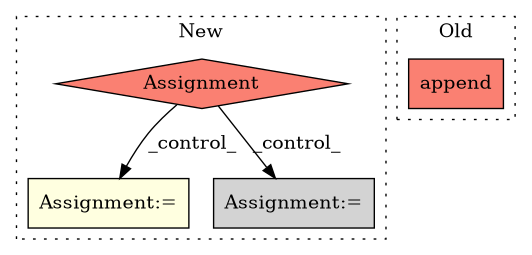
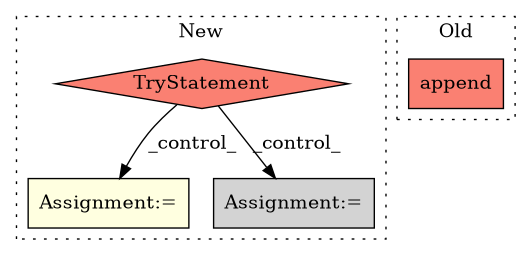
node "Assignment": label "Assignment" -> "TryStatement"
